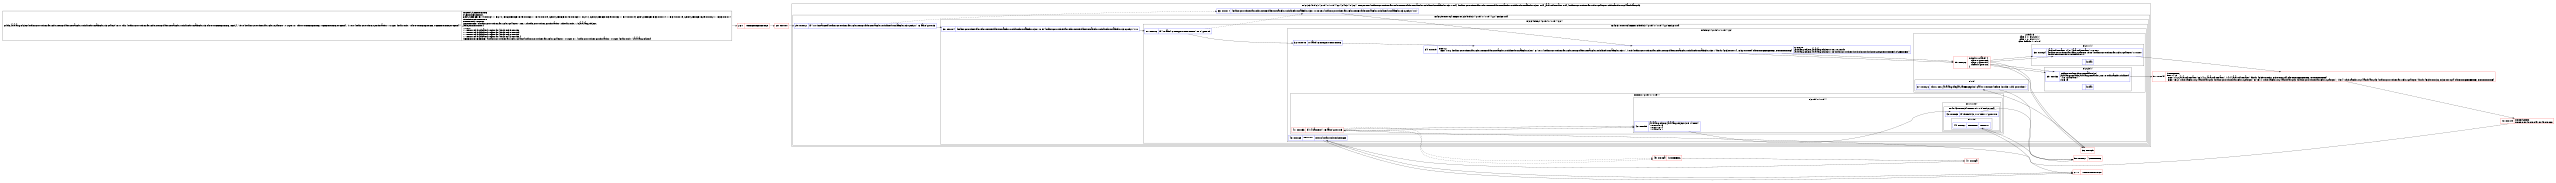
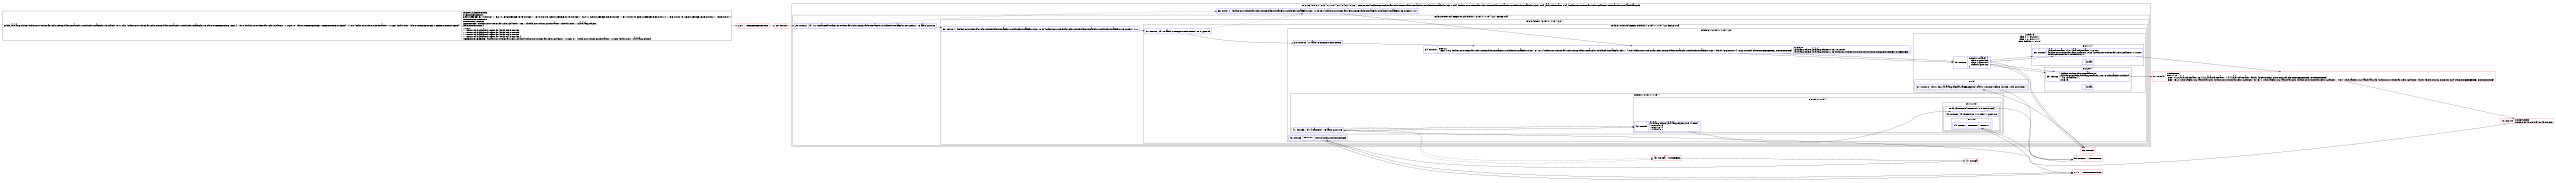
node "35: 0x0022": color red -> blue
node "41: 0x0053": color red -> blue
